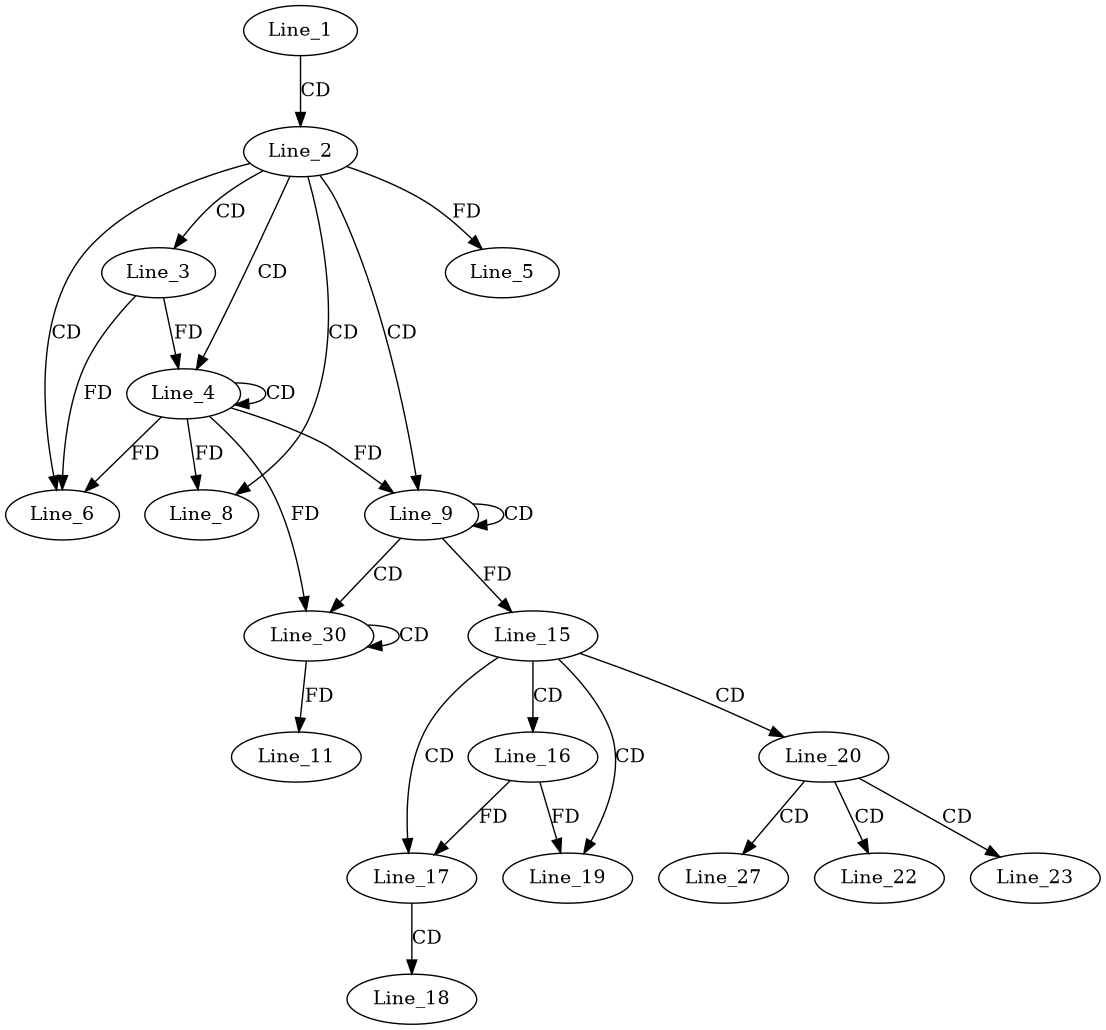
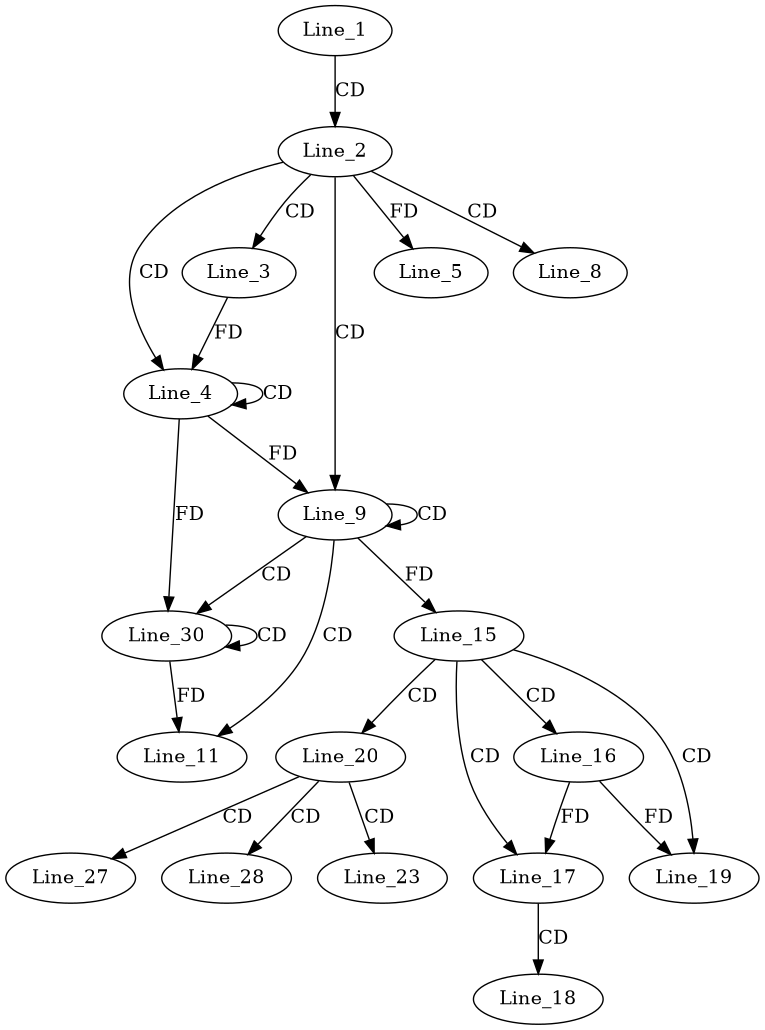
edge "Line_4" -> "Line_8": removed, label "FD"
node "Line_6": removed
edge "Line_9" -> "Line_11": added, label "CD"
node "Line_22": label "Line_22" -> "Line_28"
